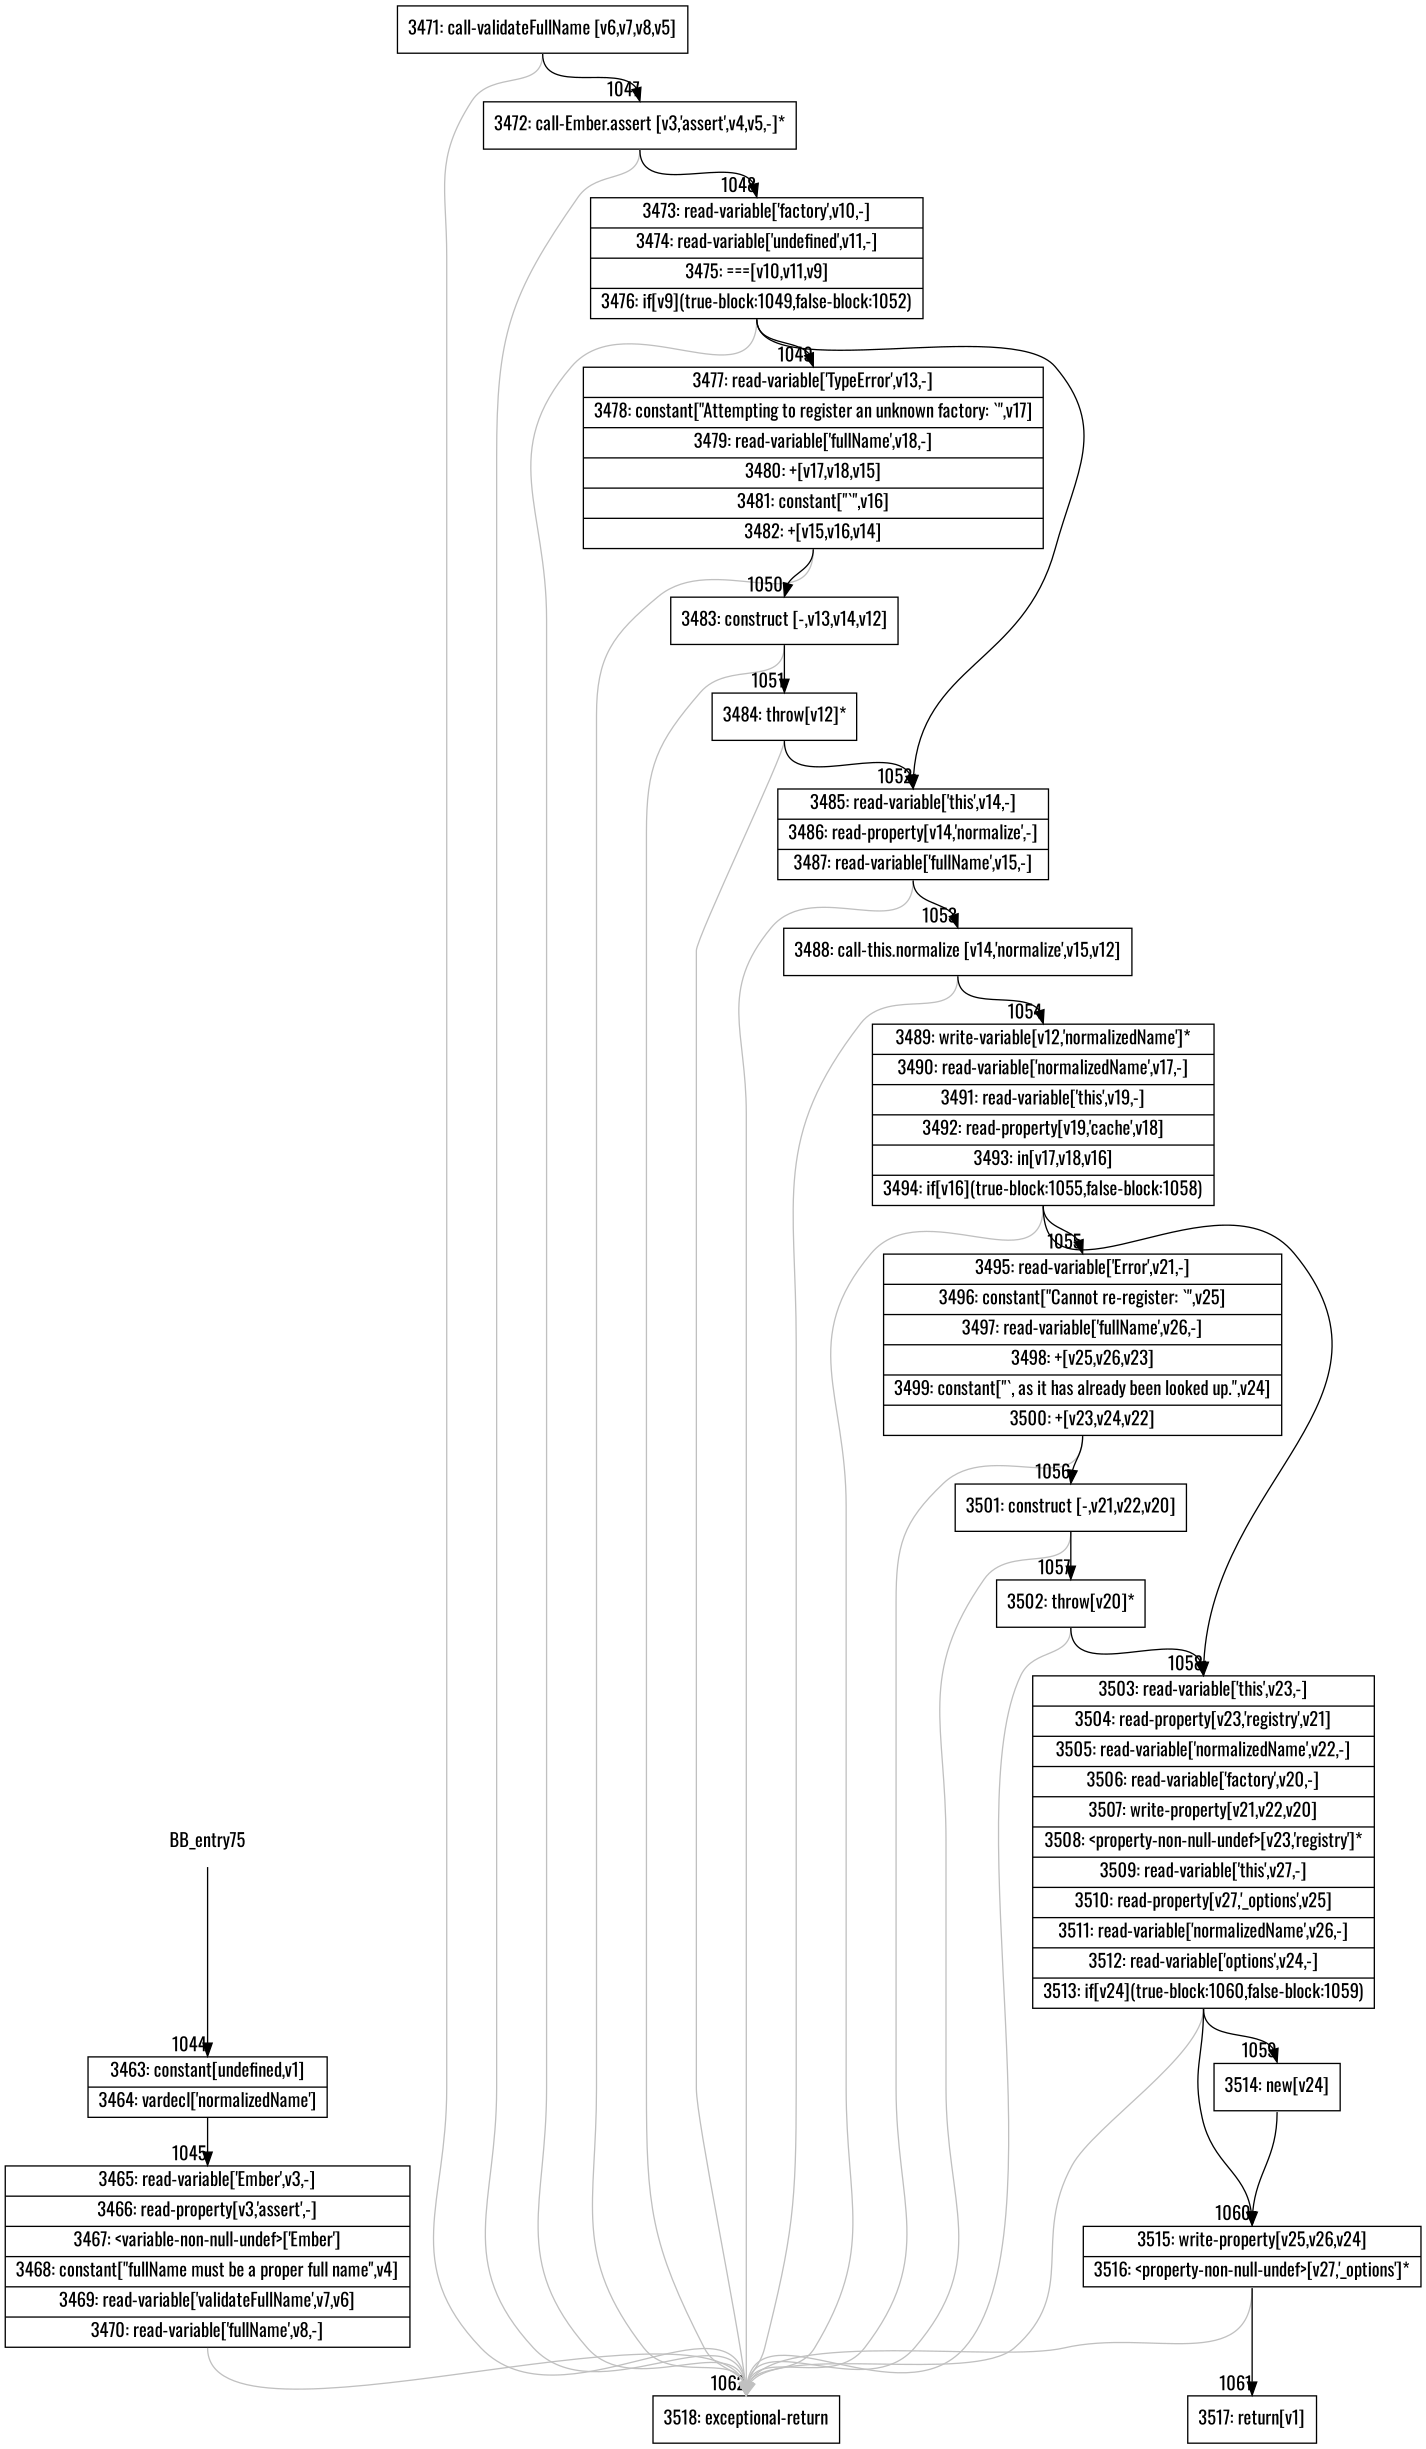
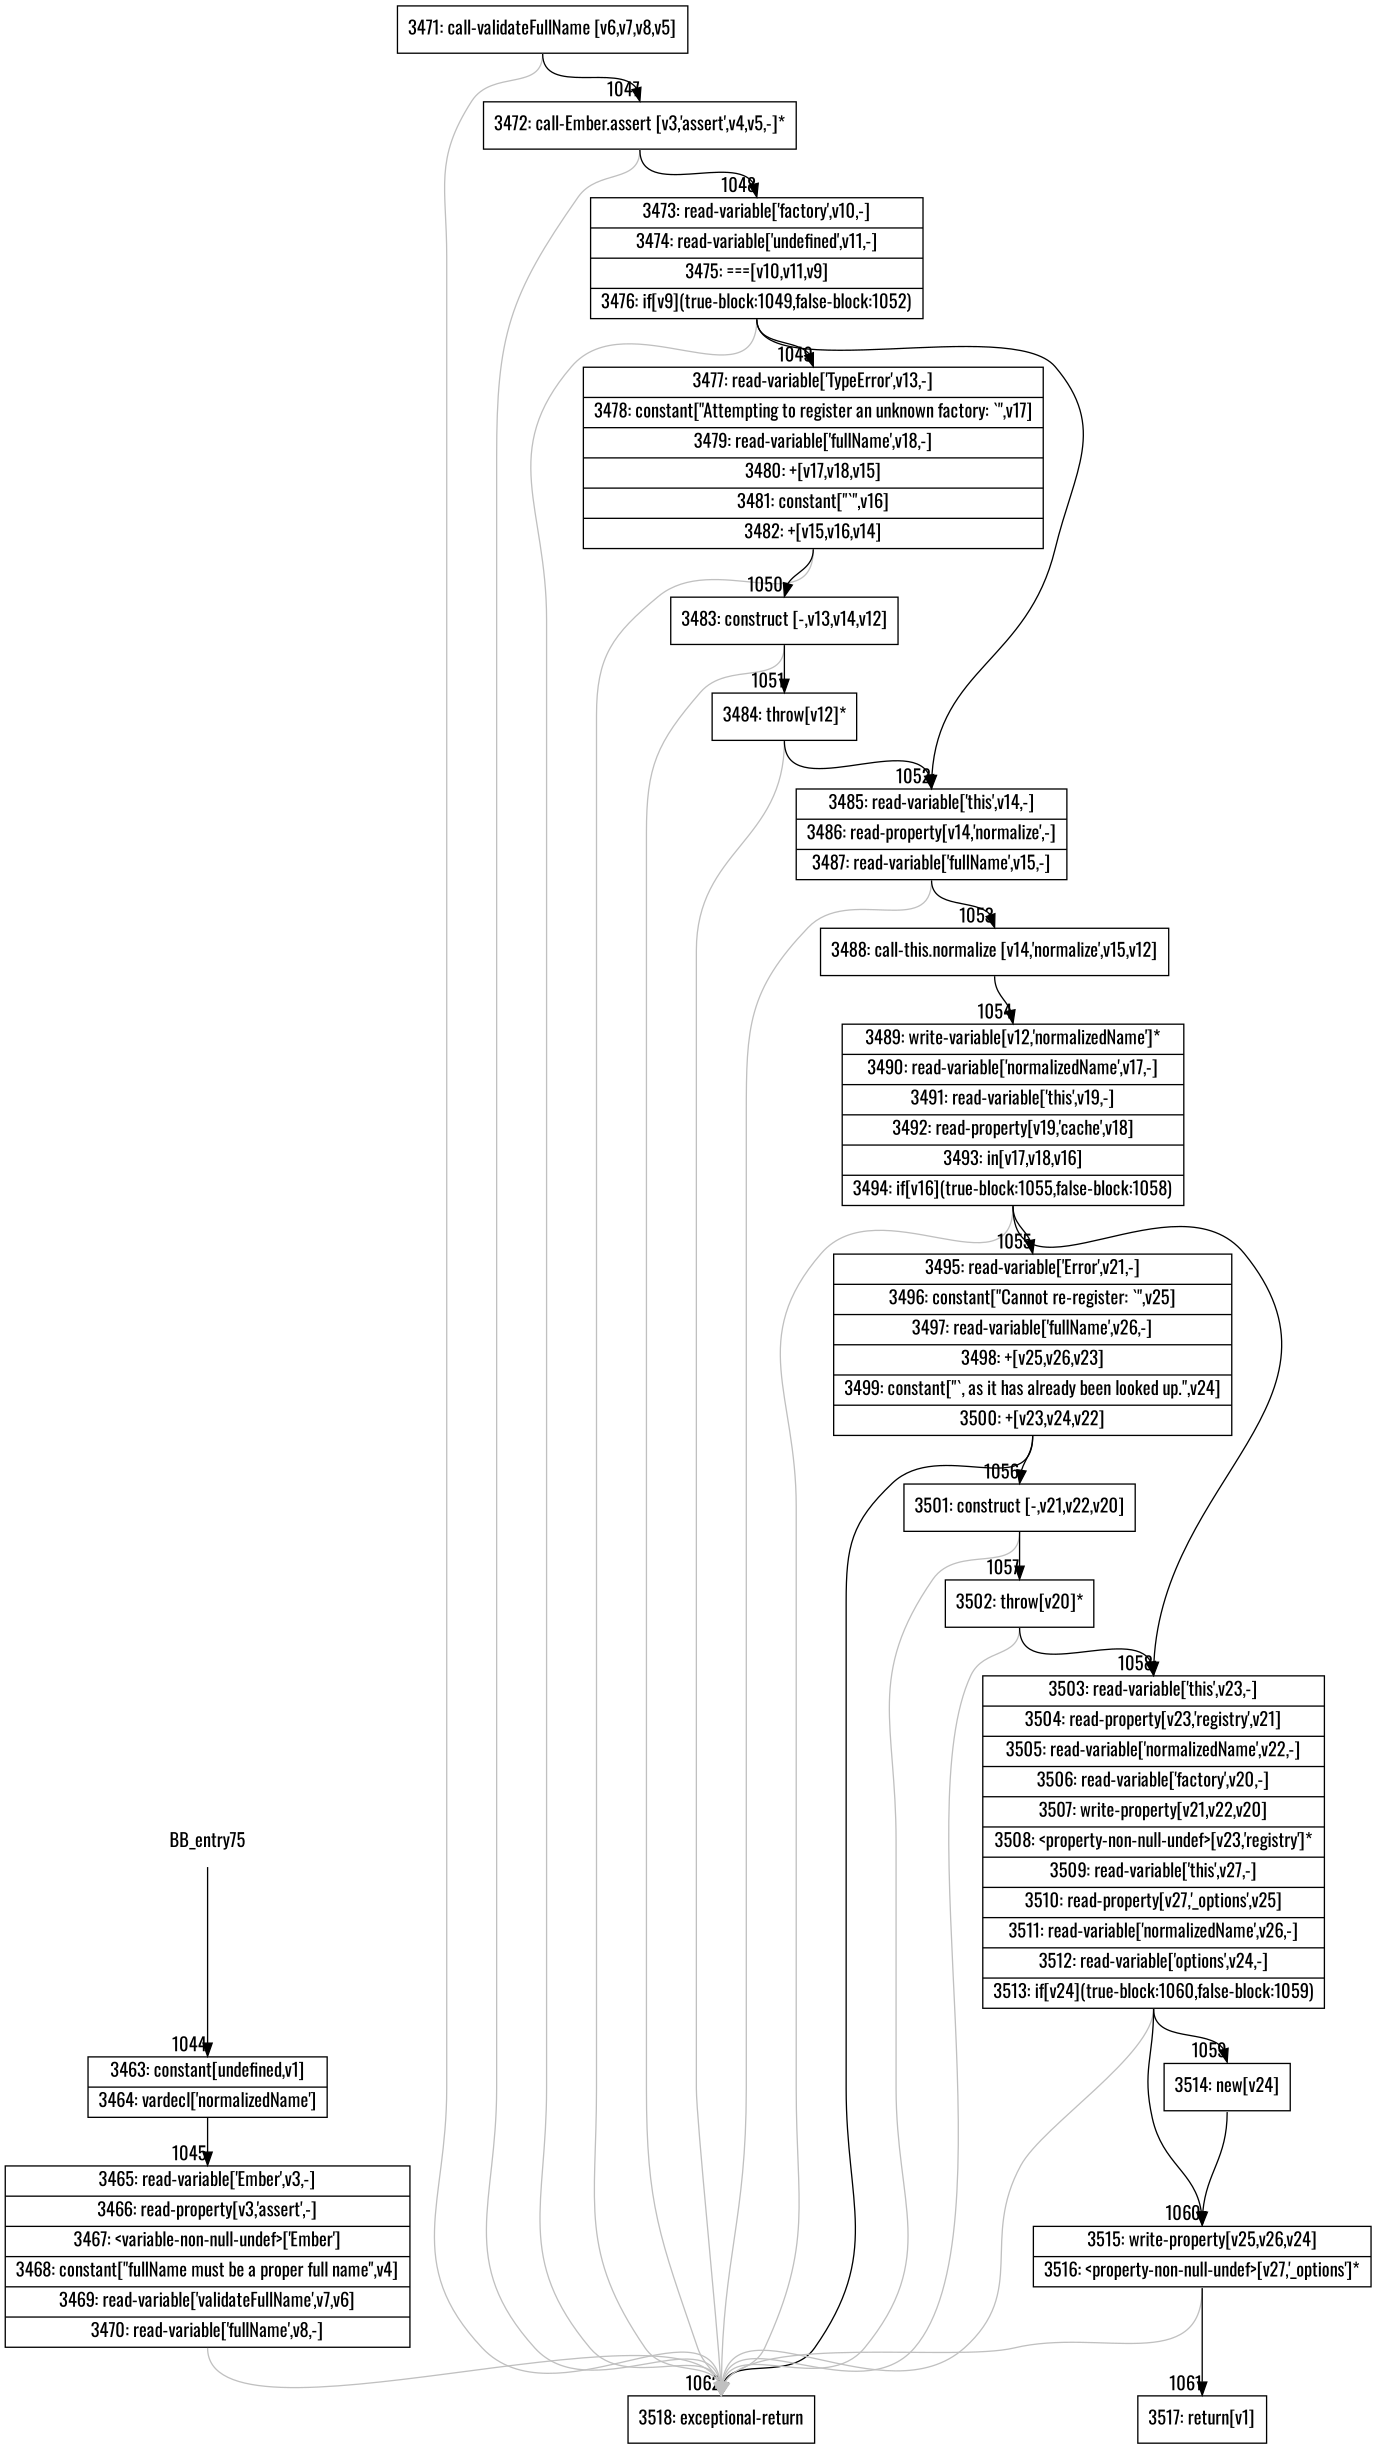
edge "3488: call-this.normalize [v14,'normalize',v15,v12]" -> "3518: exceptional-return": removed
edge "3495: read-variable['Error',v21,-]" -> "3518: exceptional-return": color gray -> black
